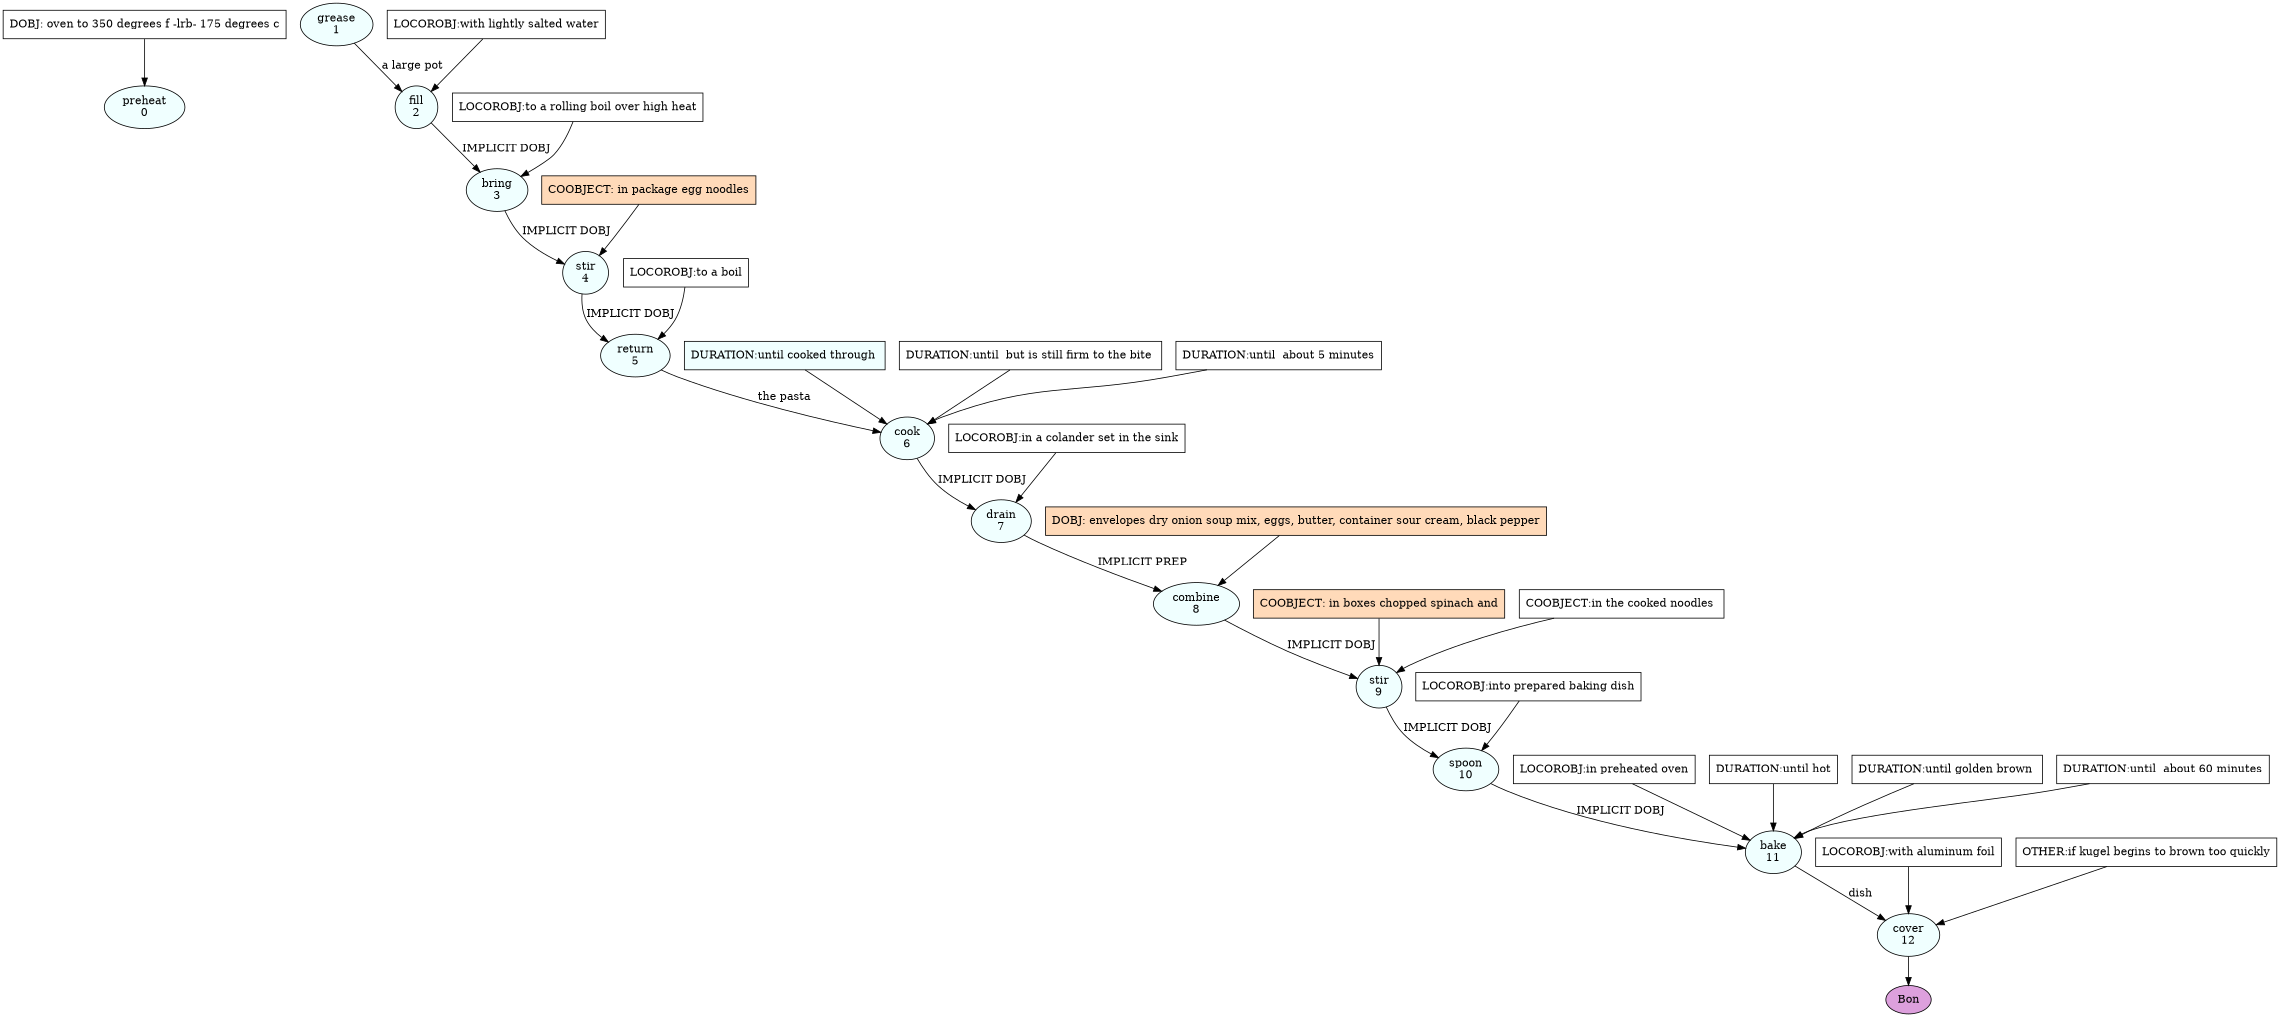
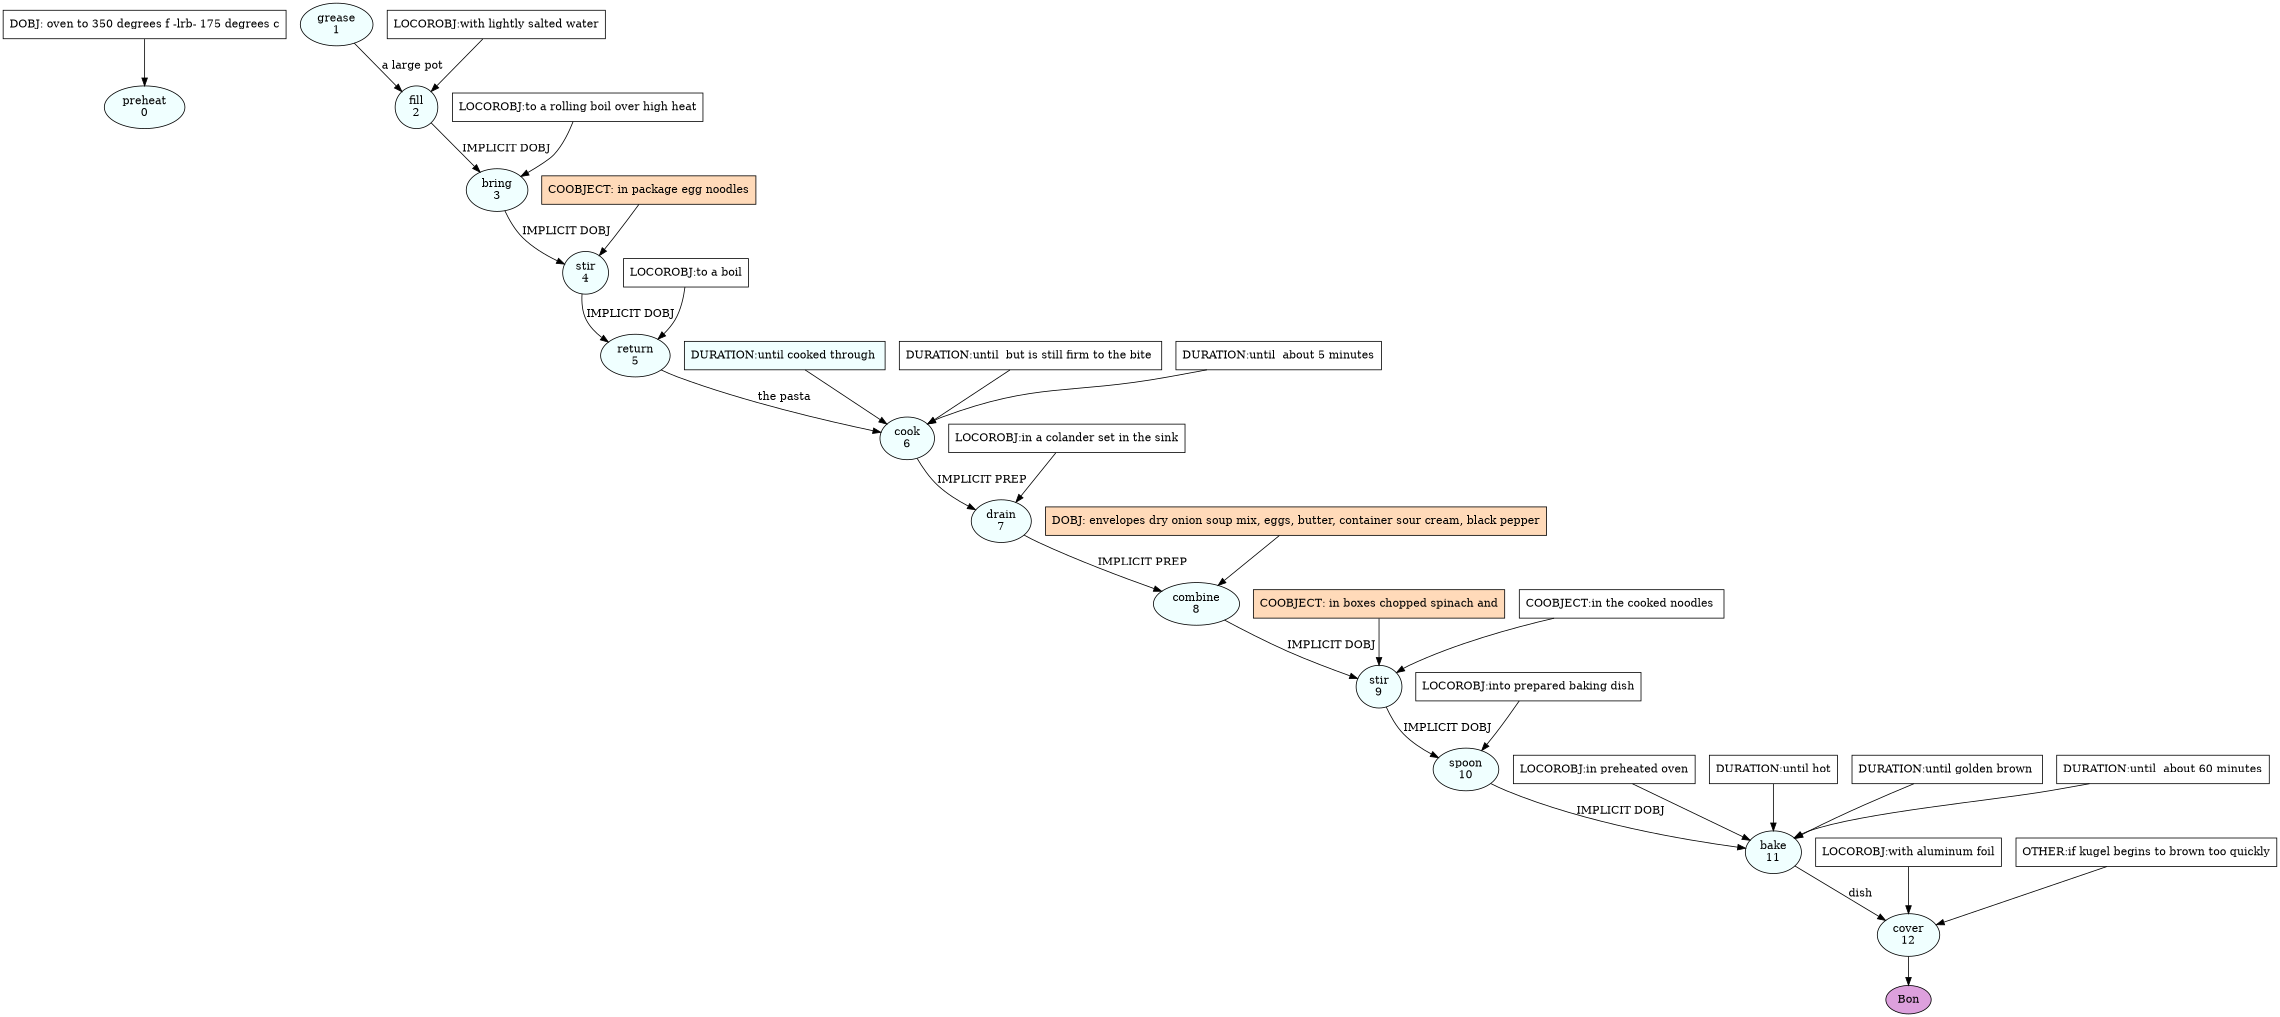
edge "cook 6" -> "drain 7": label "IMPLICIT DOBJ" -> "IMPLICIT PREP"
